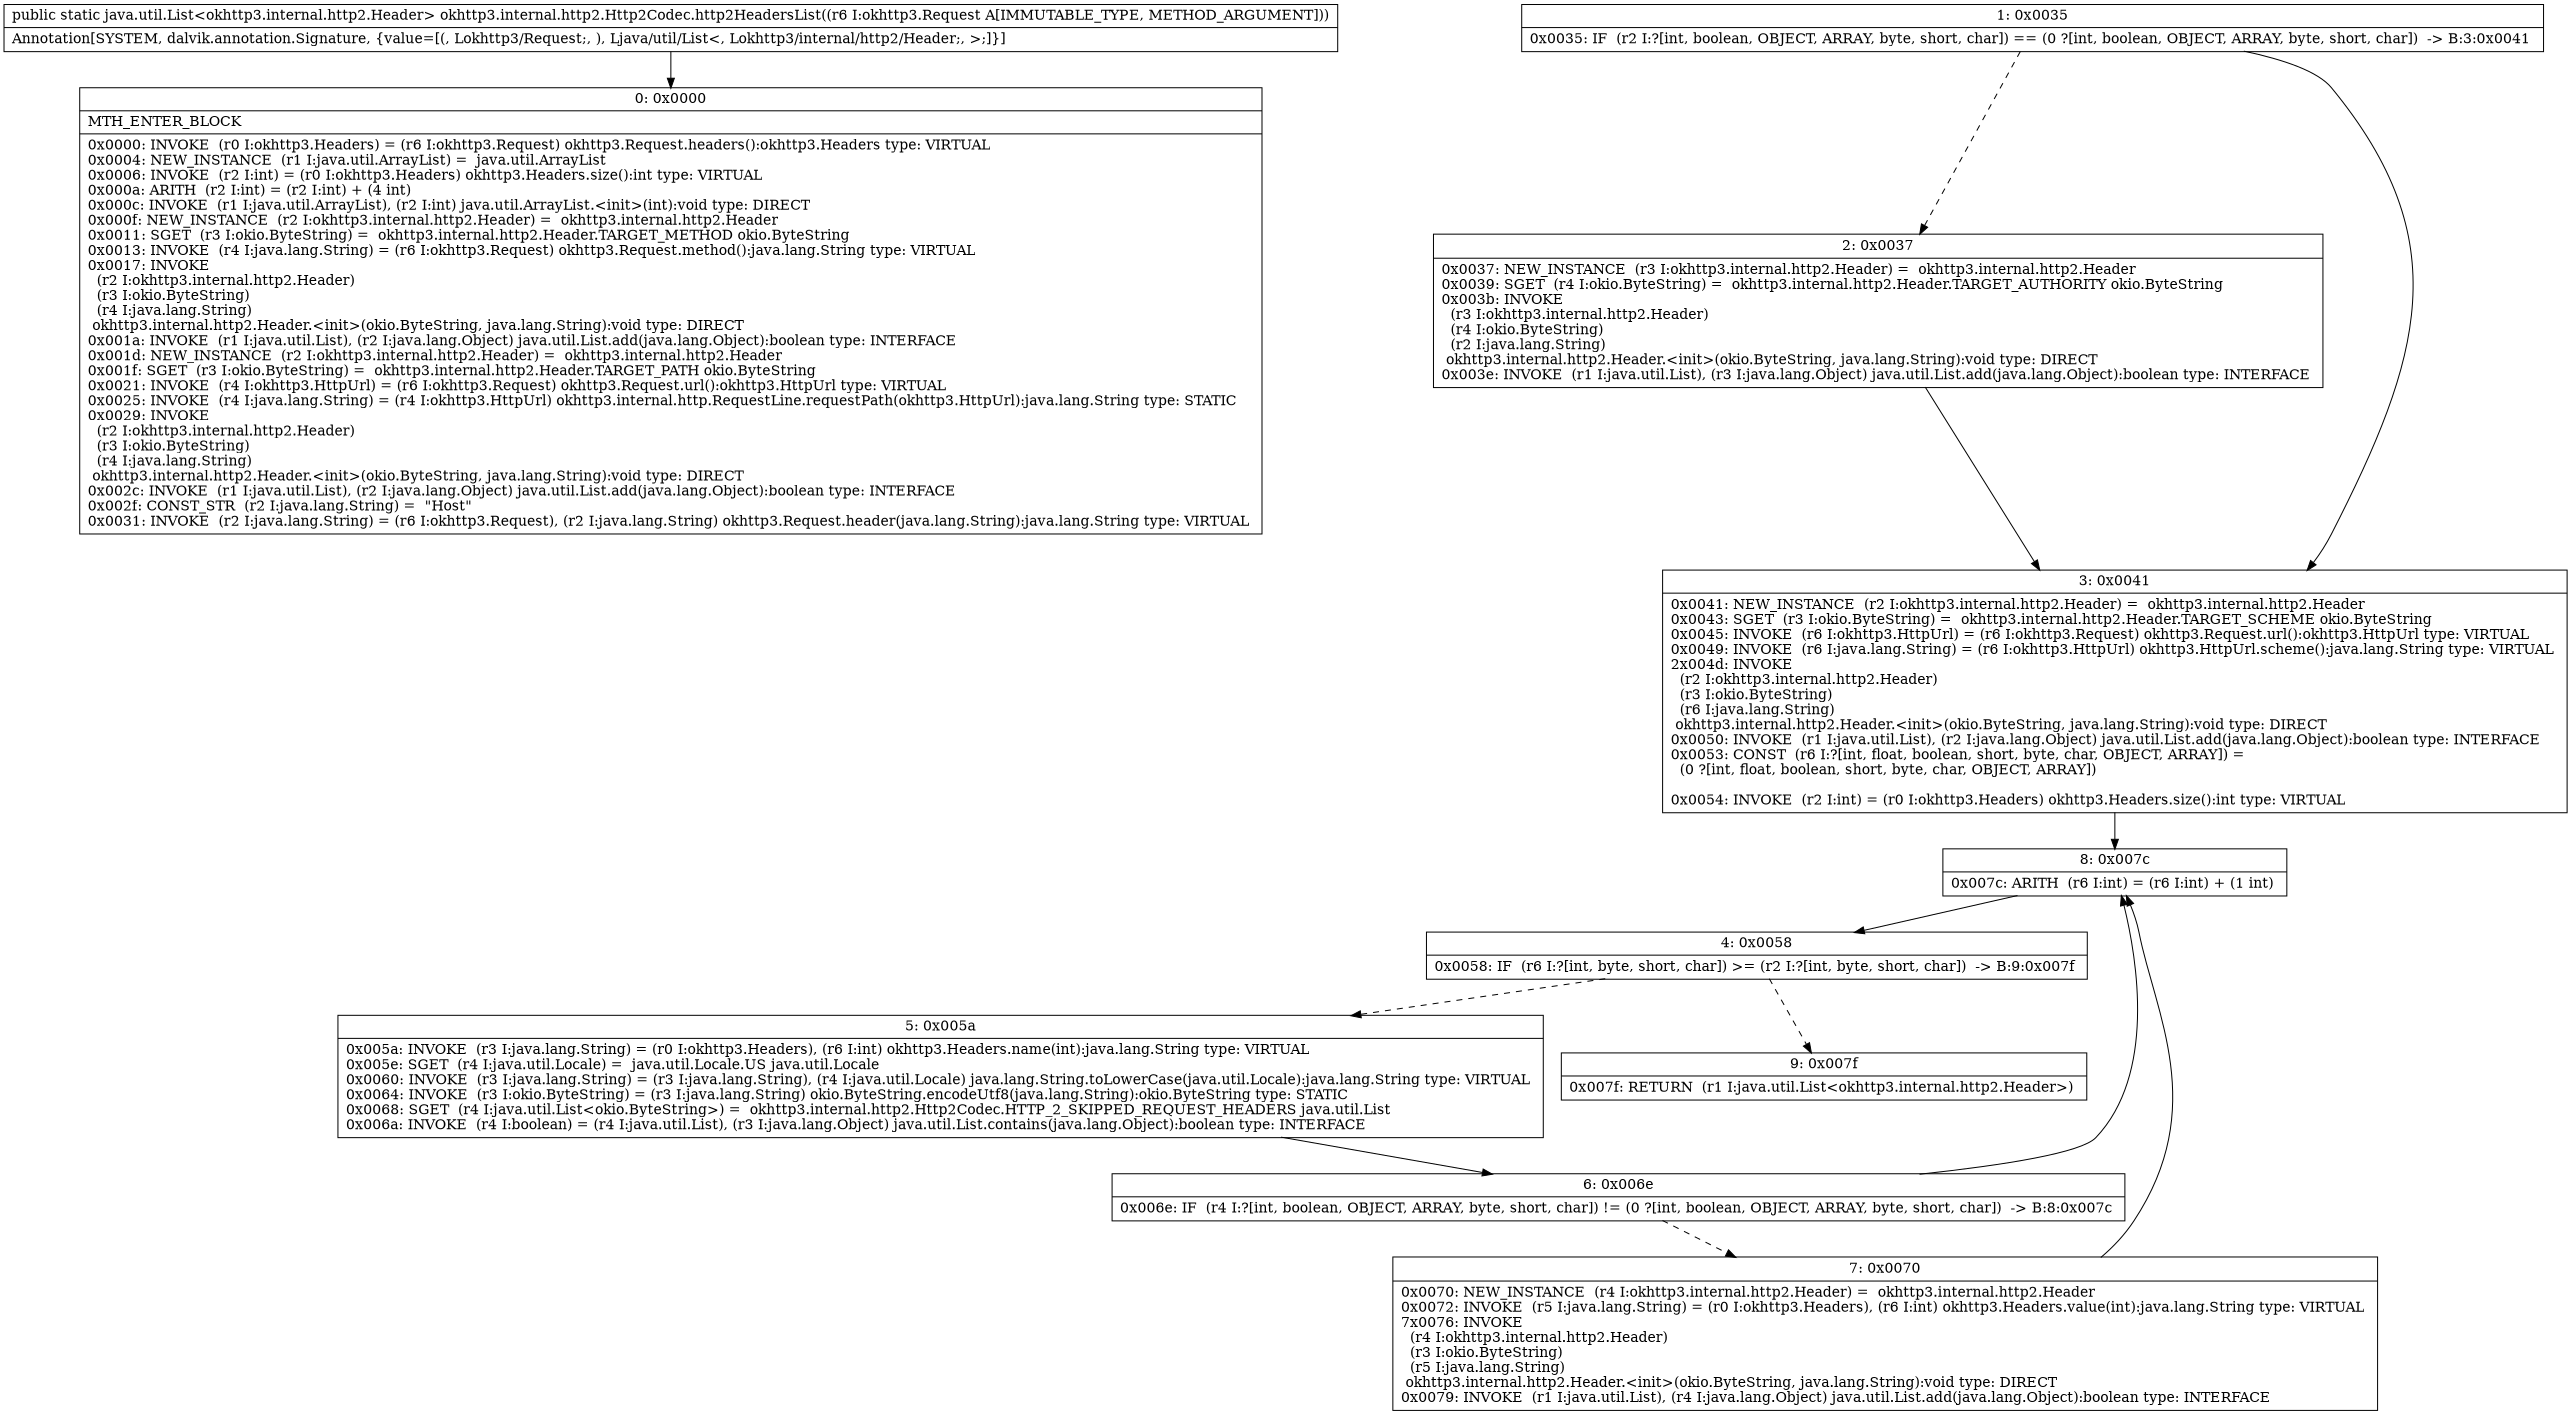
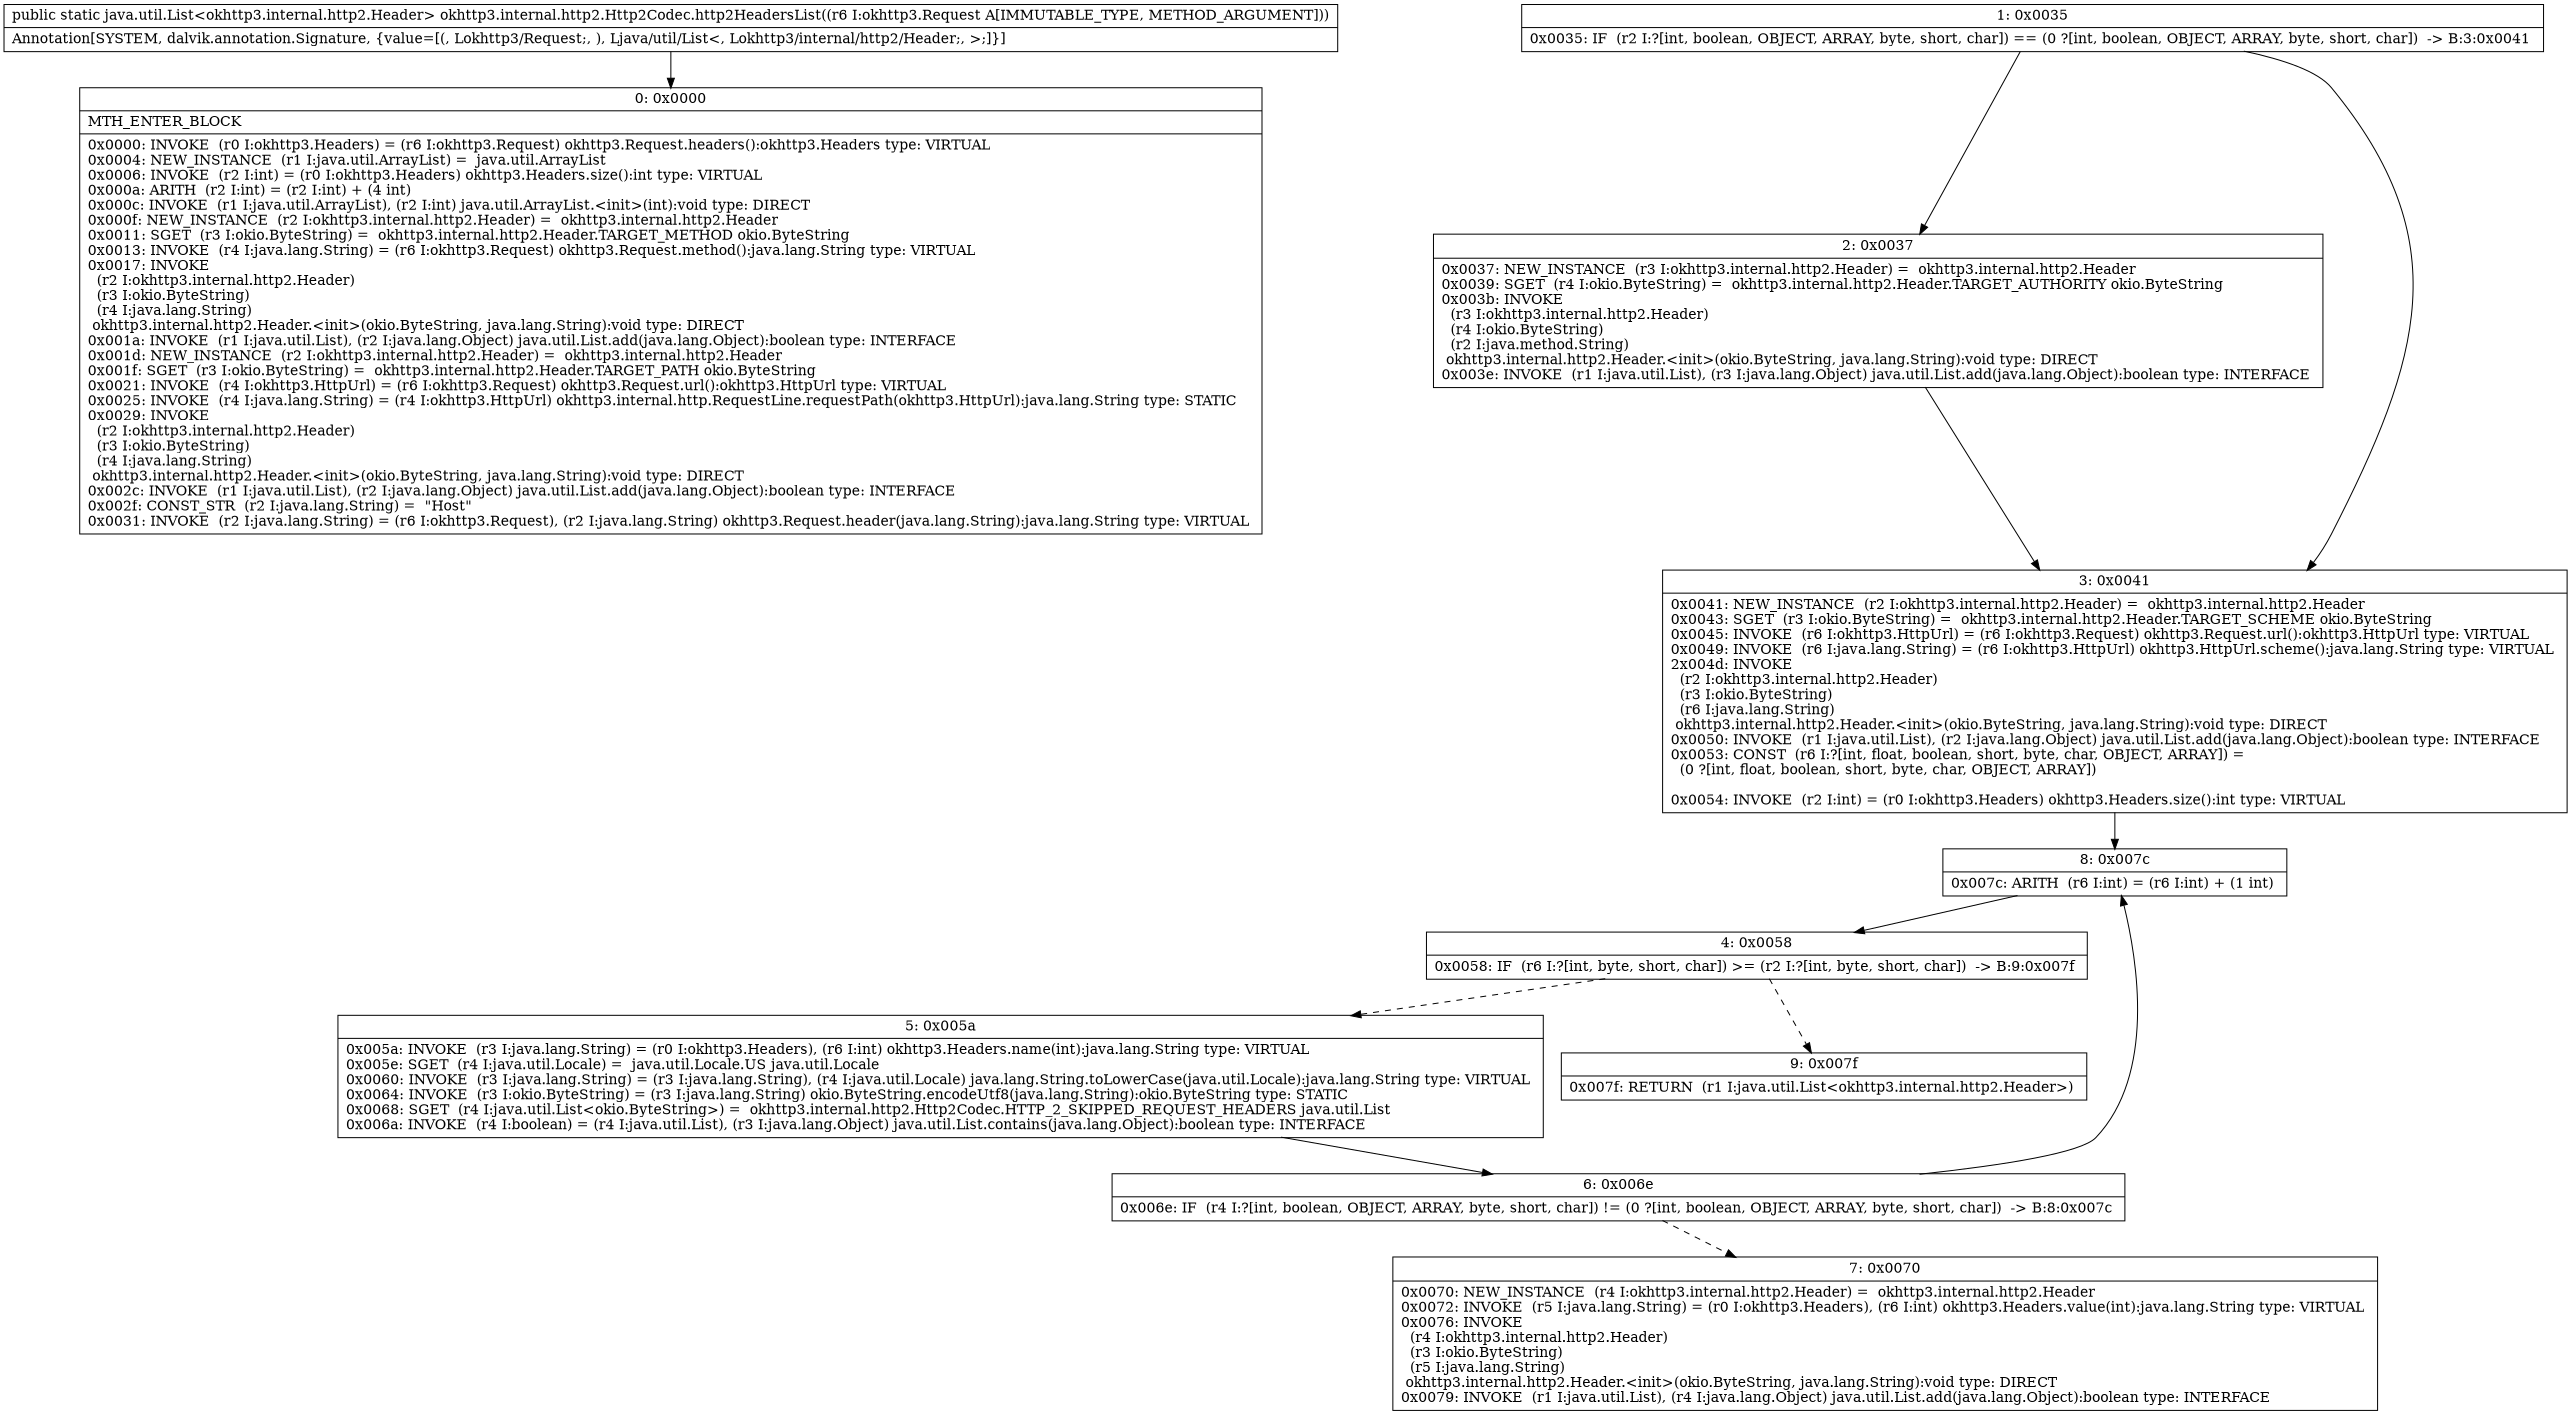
edge "1: 0x0035" -> "2: 0x0037": style dashed -> solid
node "2: 0x0037": text "(r2 I:java.lang.String)" -> "(r2 I:java.method.String)"
edge "7: 0x0070" -> "8: 0x007c": removed
node "7: 0x0070": text "7x0076: INVOKE" -> "0x0076: INVOKE"
